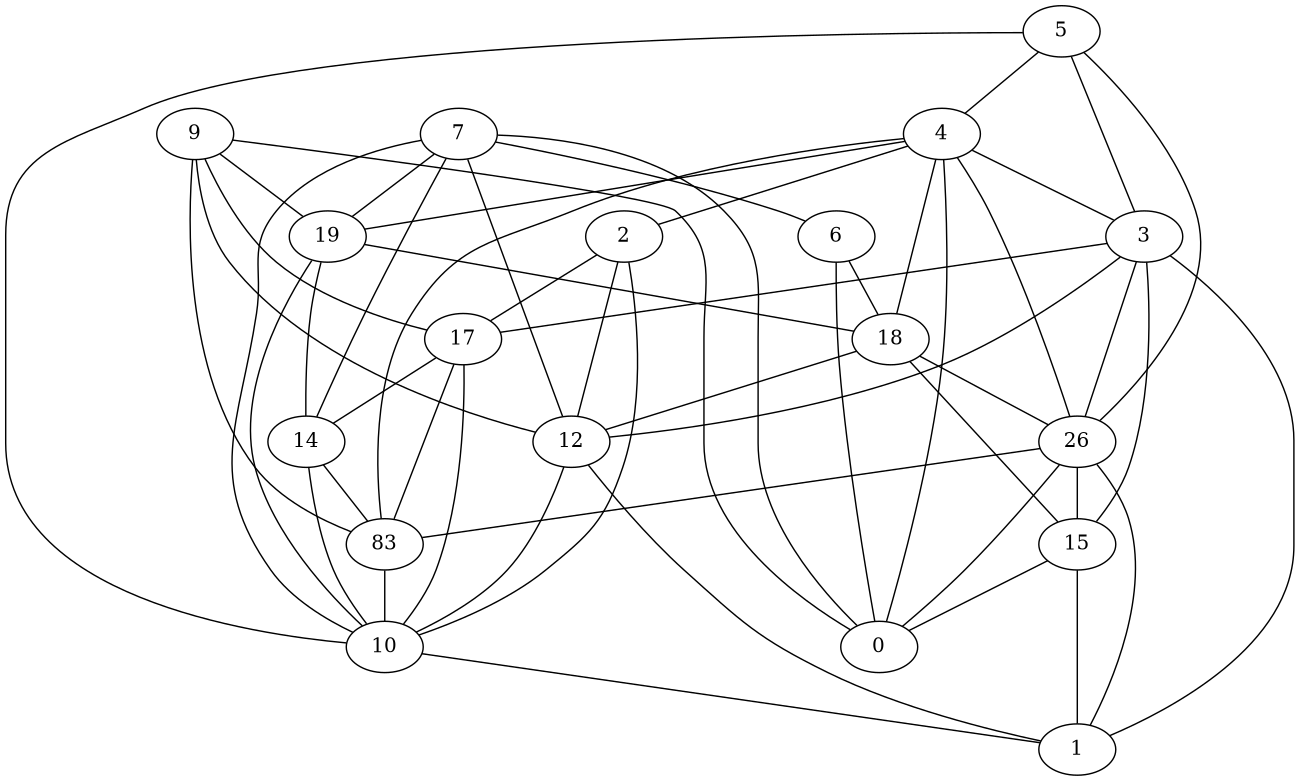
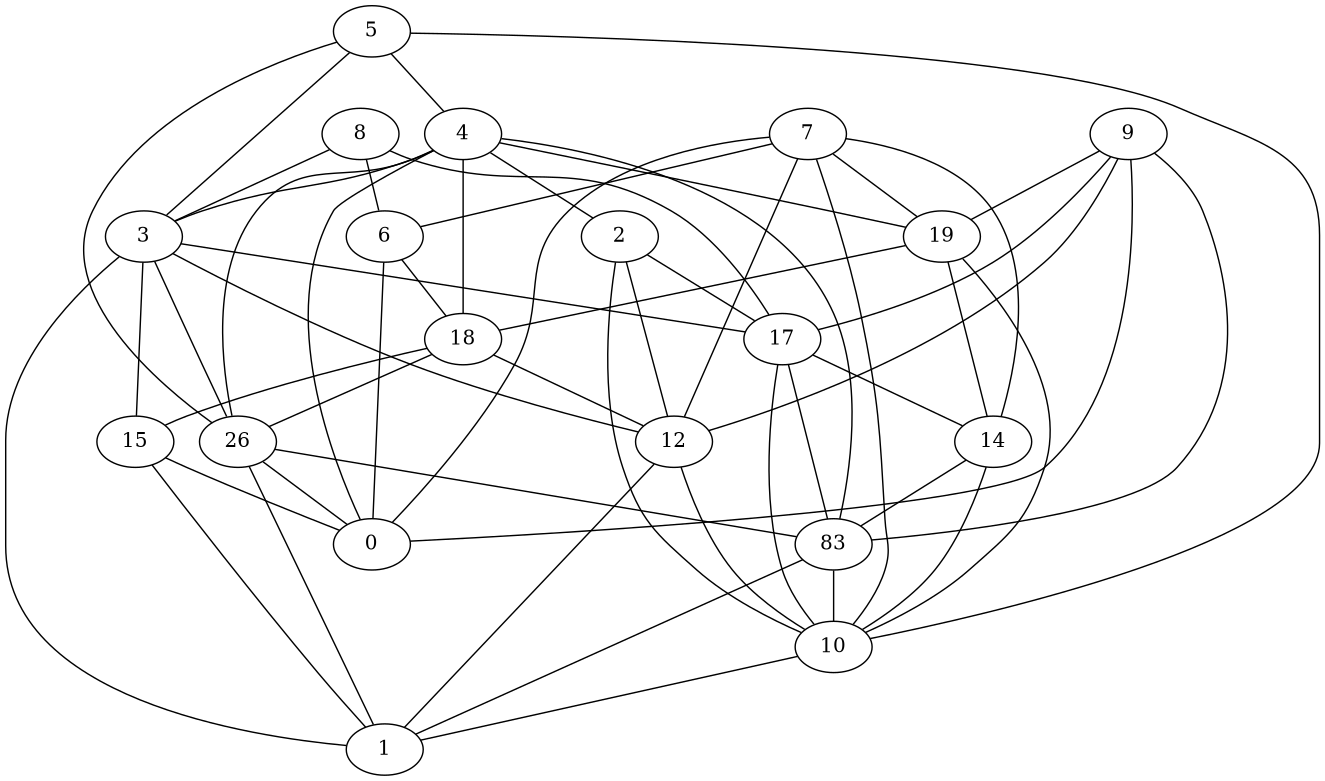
node "8": added
edge "26" -- "15": removed
edge "83" -- "1": added
